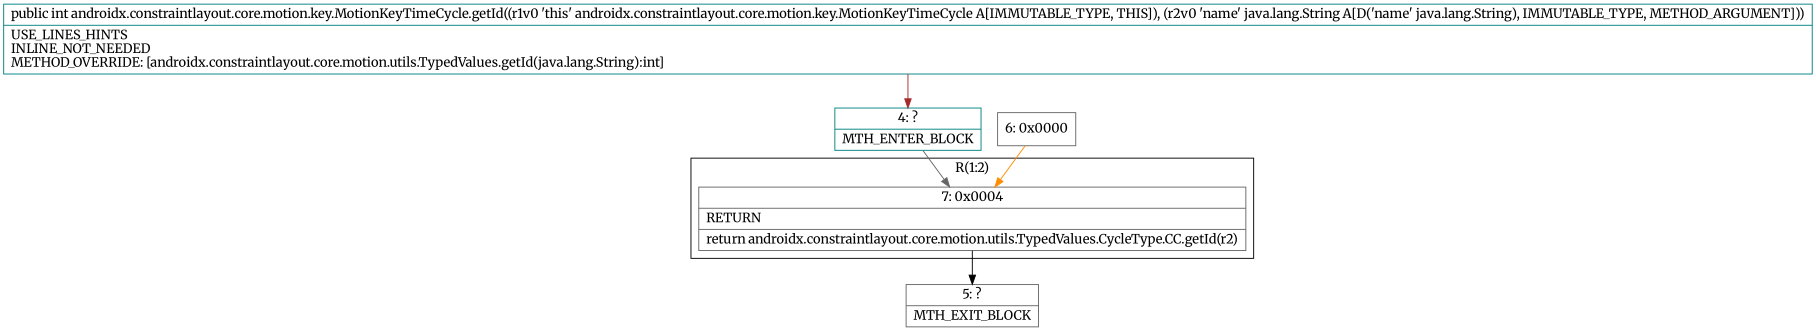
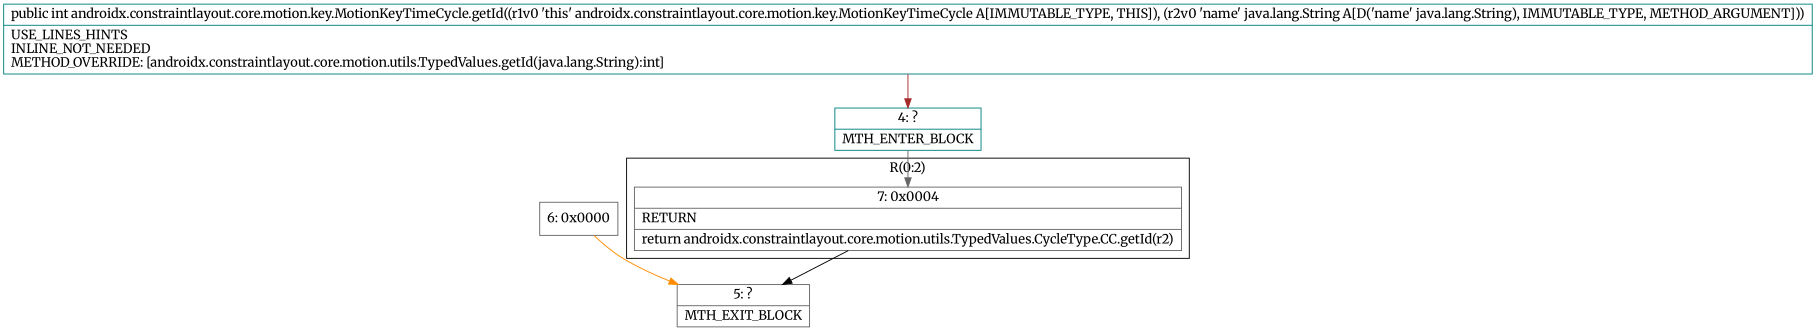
edge "6: 0x0000" -> "7: 0x0004": now "6: 0x0000" -> "5: ?"
cluster "R(1:2)": label "R(1:2)" -> "R(0:2)"
